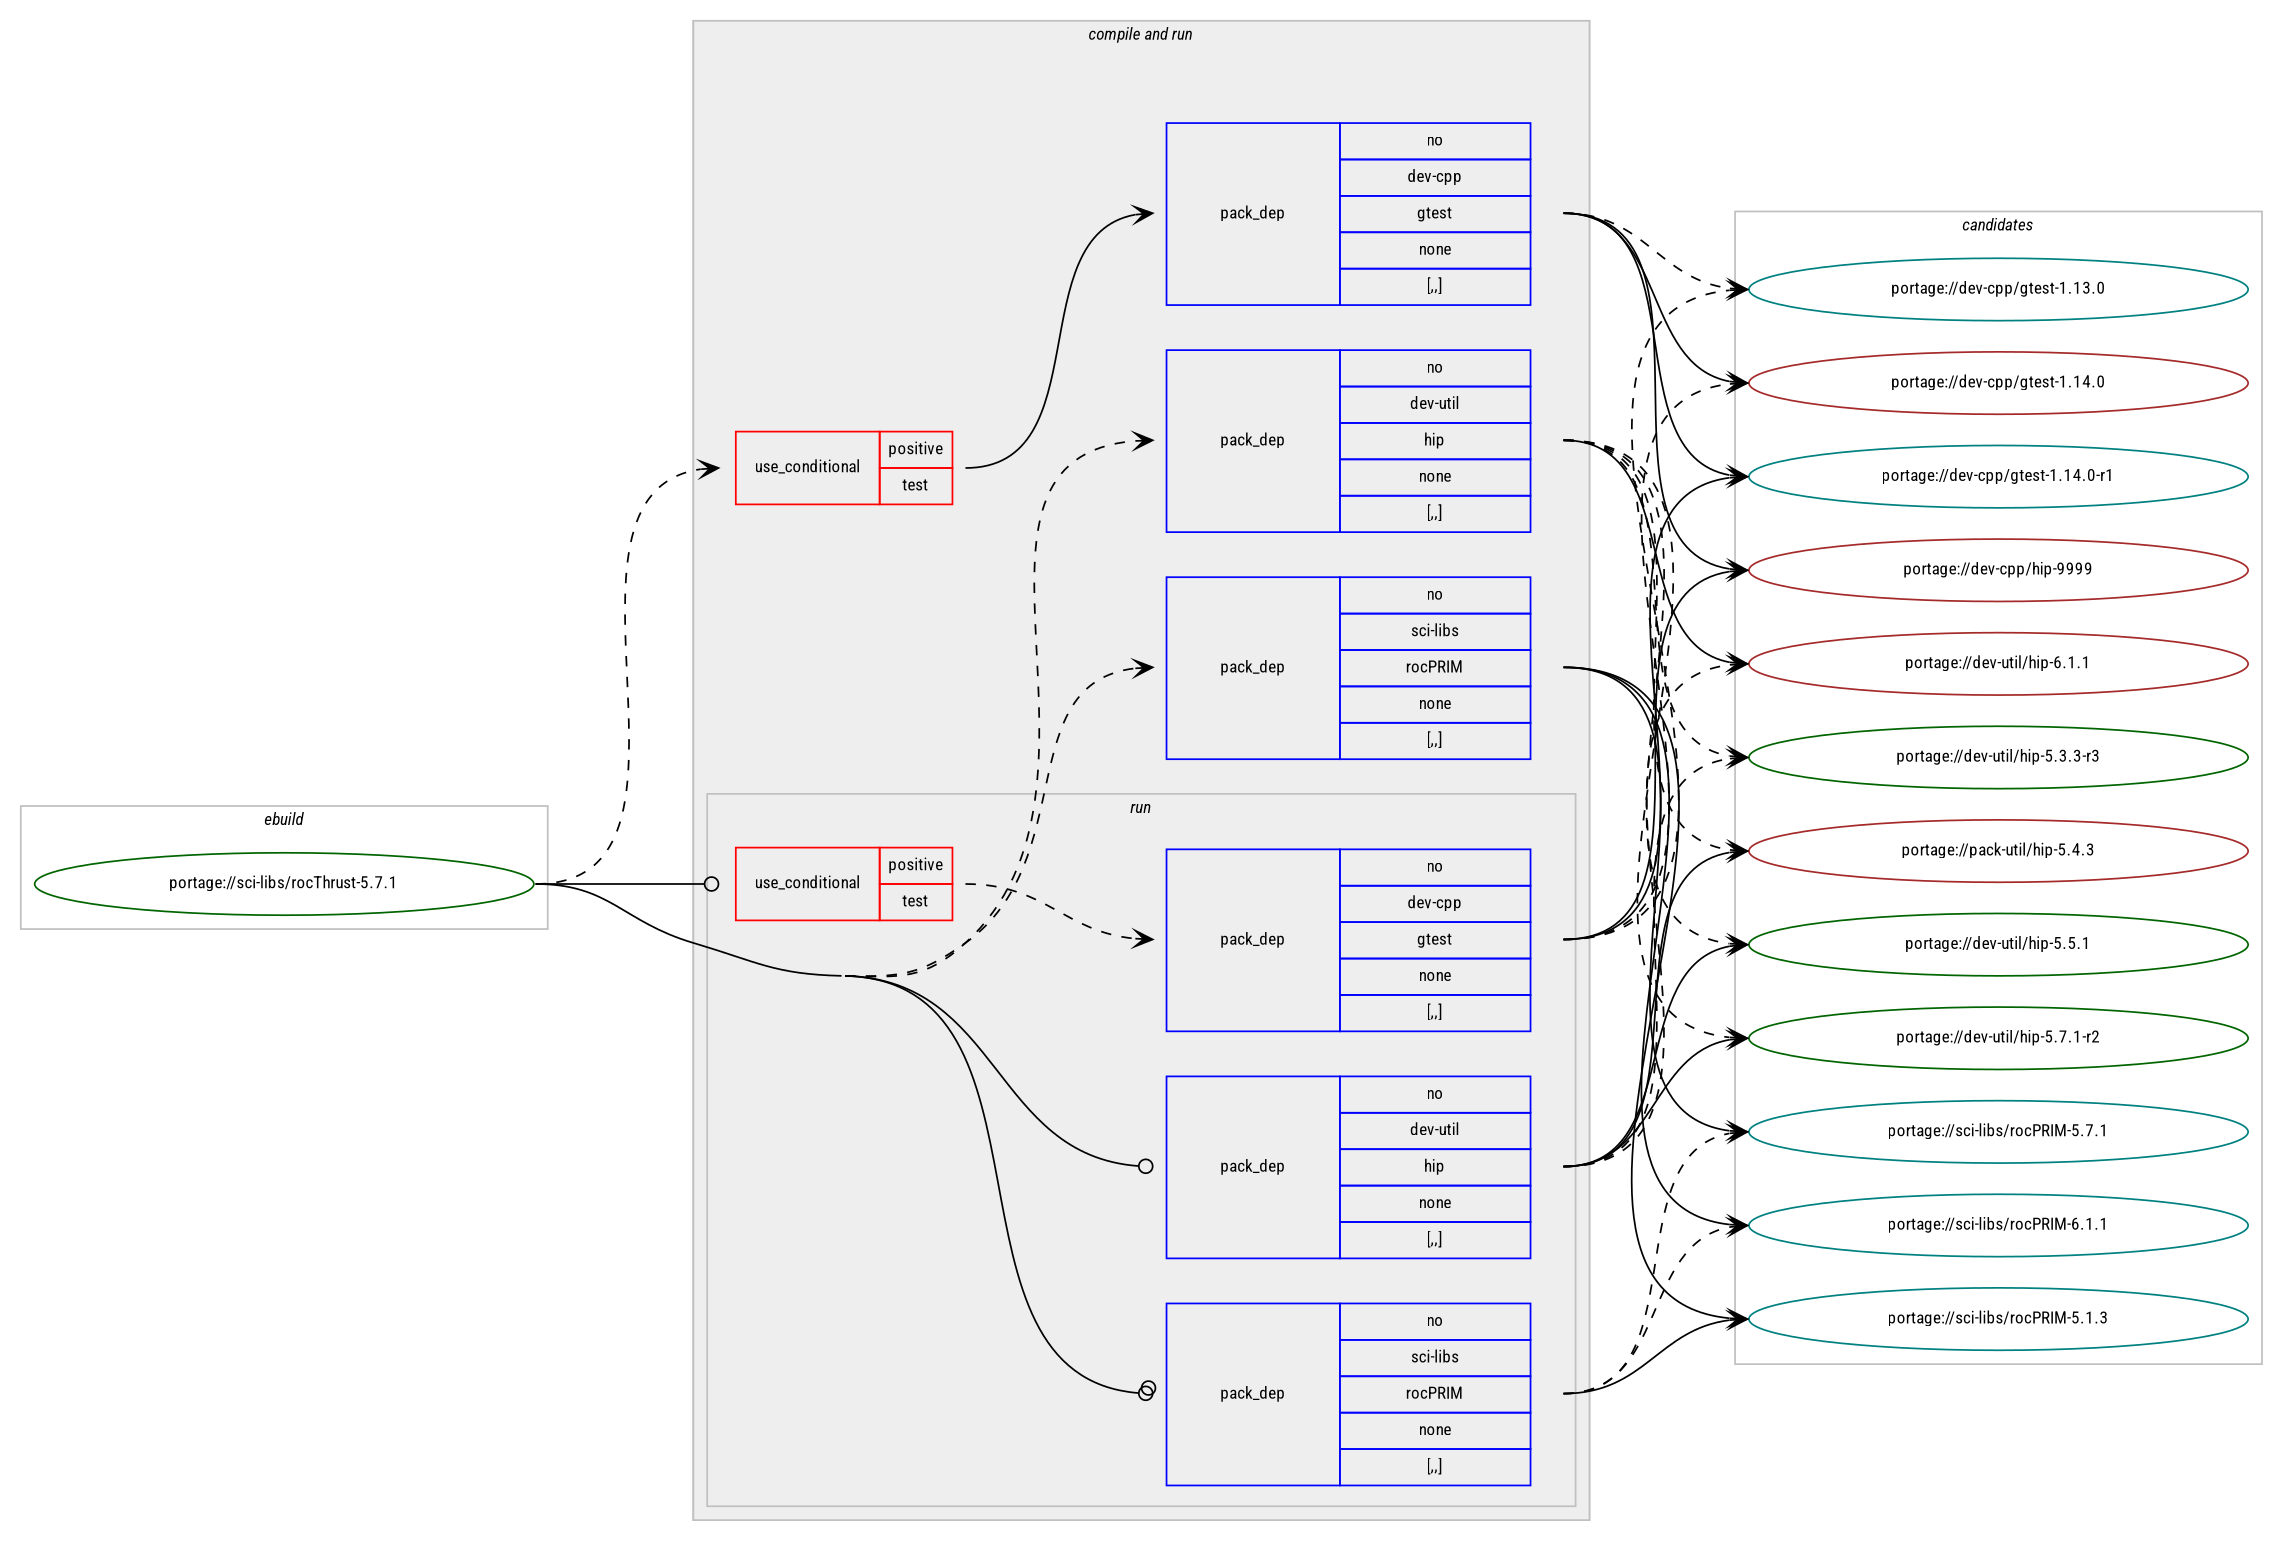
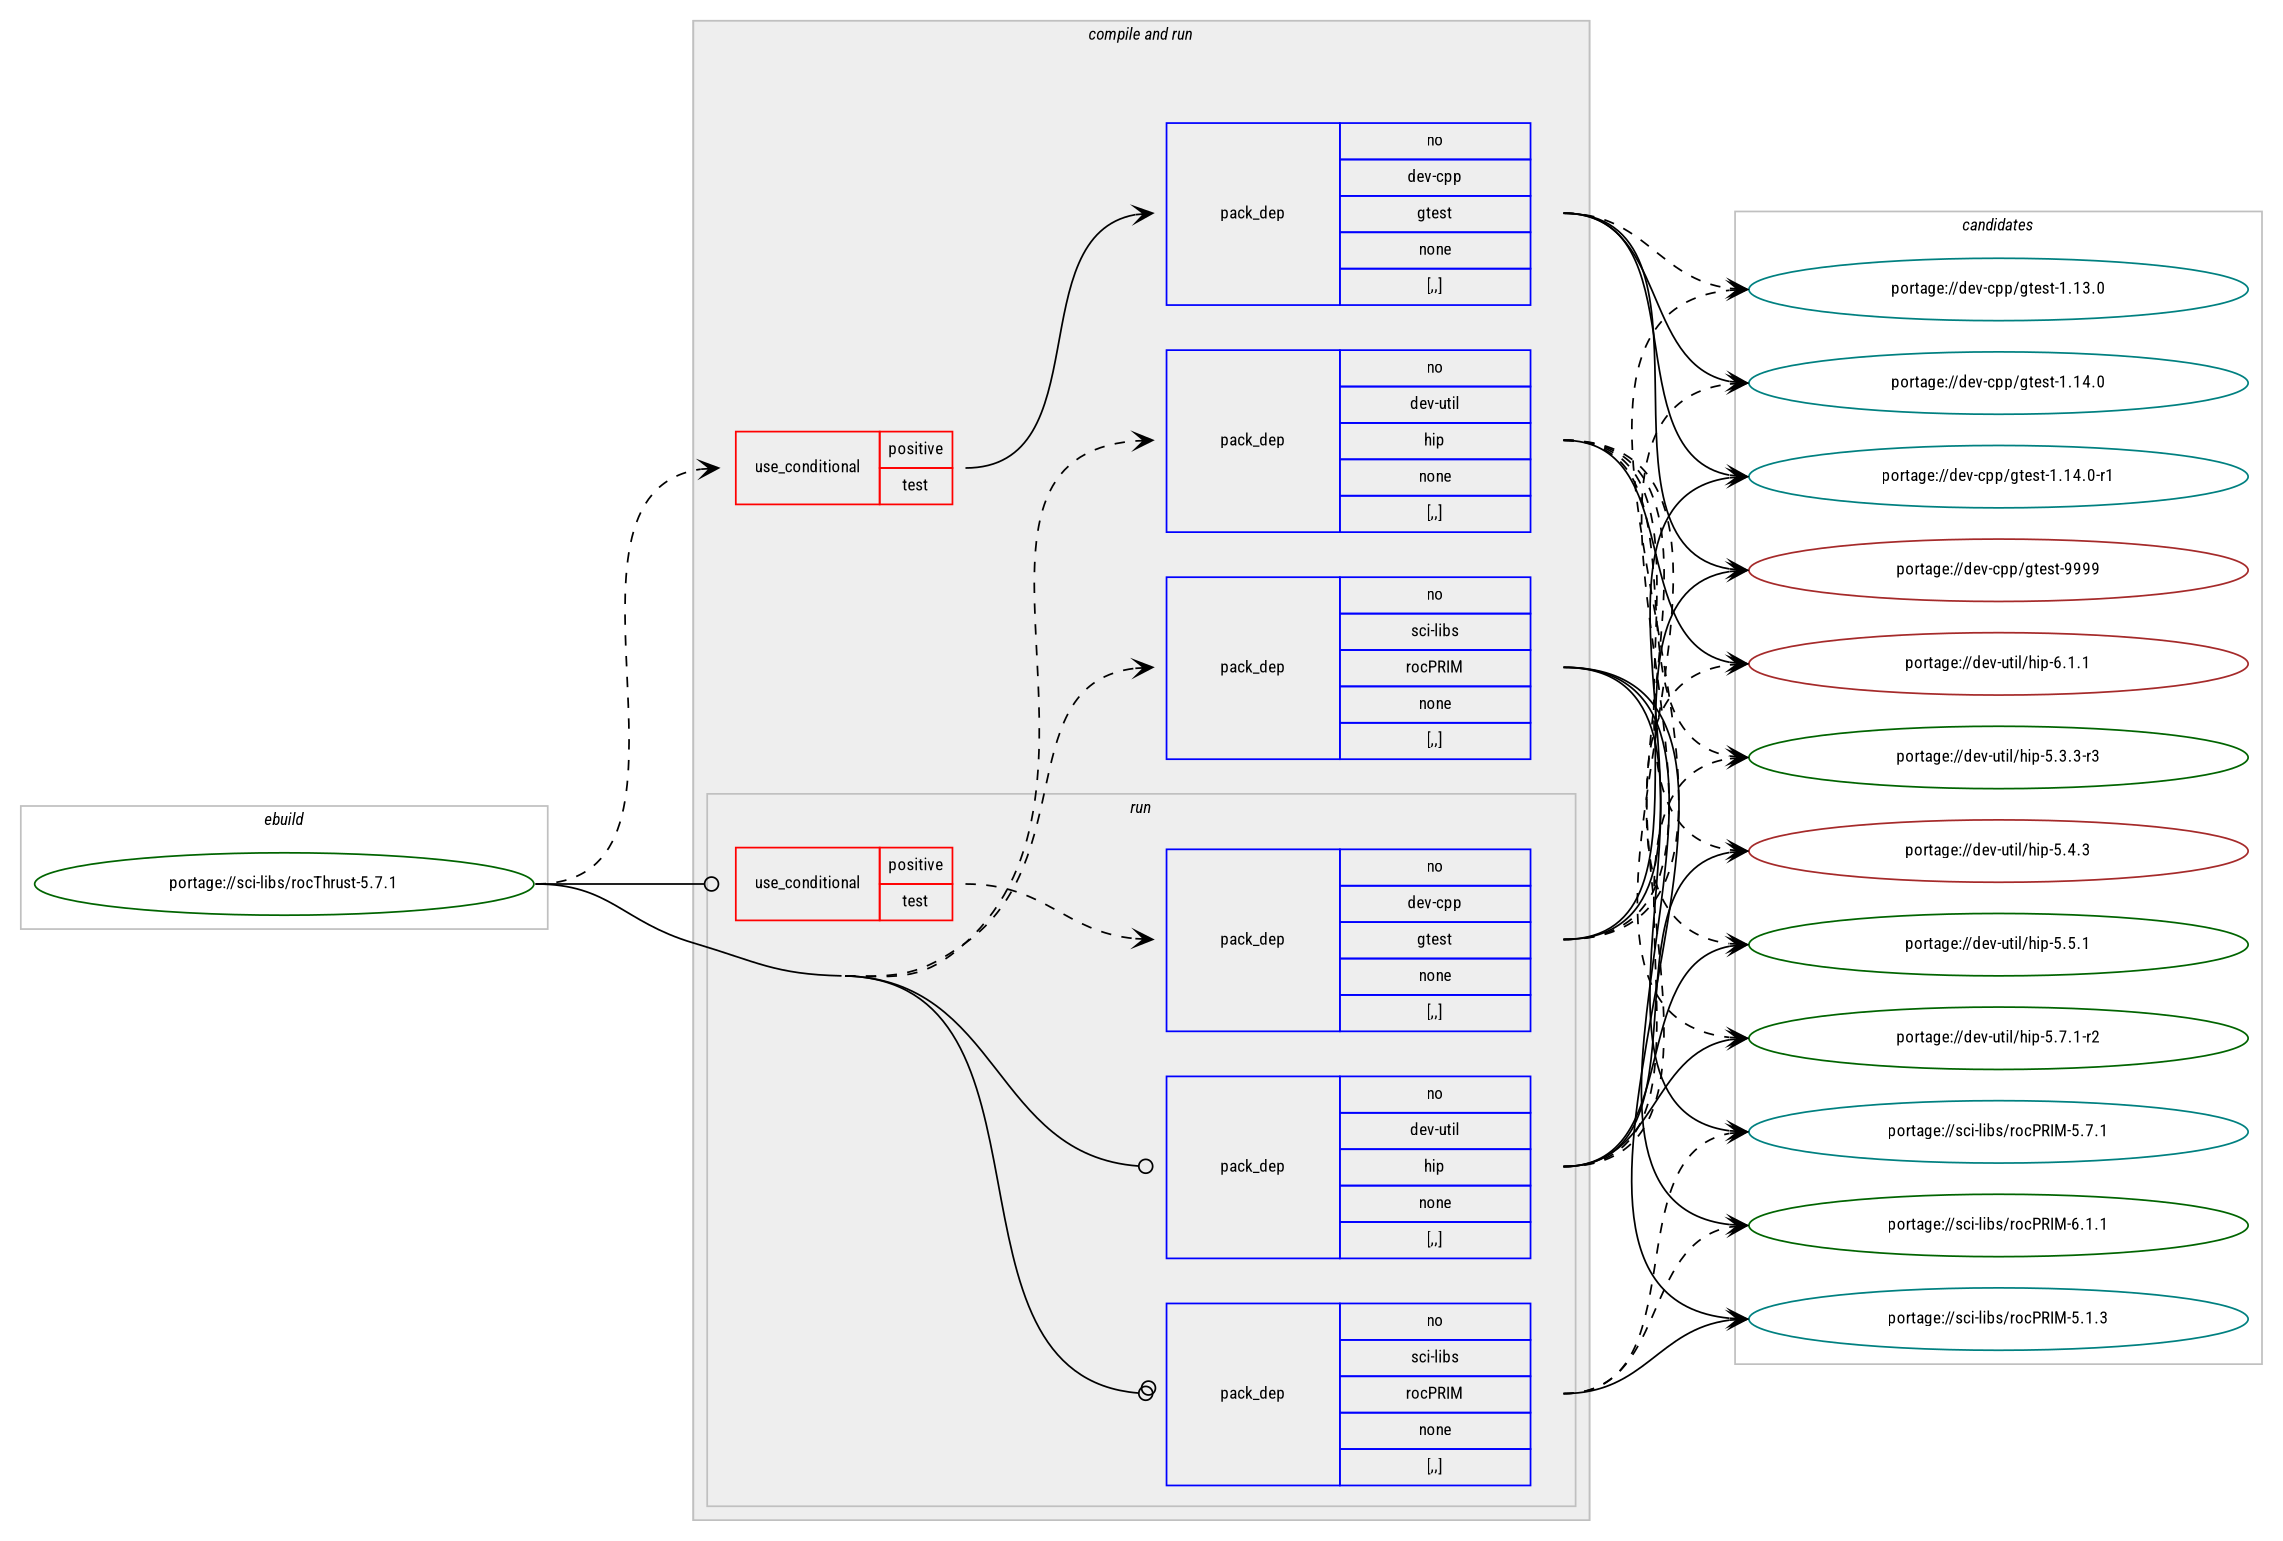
node "portage://dev-cpp/gtest-1.14.0": color brown -> teal
node "portage://dev-cpp/hip-9999": label "portage://dev-cpp/hip-9999" -> "portage://dev-cpp/gtest-9999"
node "portage://pack-util/hip-5.4.3": label "portage://pack-util/hip-5.4.3" -> "portage://dev-util/hip-5.4.3"
node "portage://sci-libs/rocPRIM-6.1.1": color teal -> darkgreen
